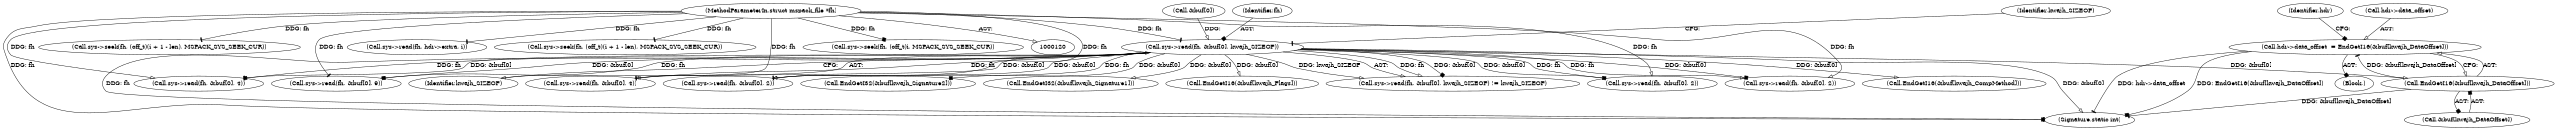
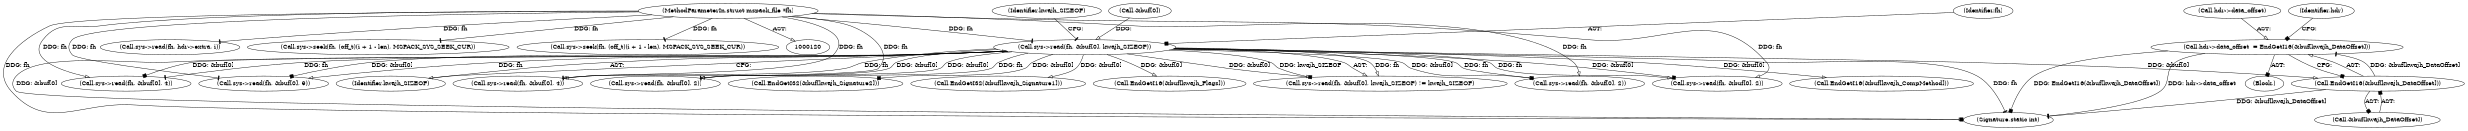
node "(Call,sys->seek(fh, (off_t)i, MSPACK_SYS_SEEK_CUR))": removed
edge "(Call,hdr->data_offset  = EndGetI16(&buf[kwajh_DataOffset]))" -> "(Call,EndGetI16(&buf[kwajh_DataOffset]))": arrowhead onormal -> box
